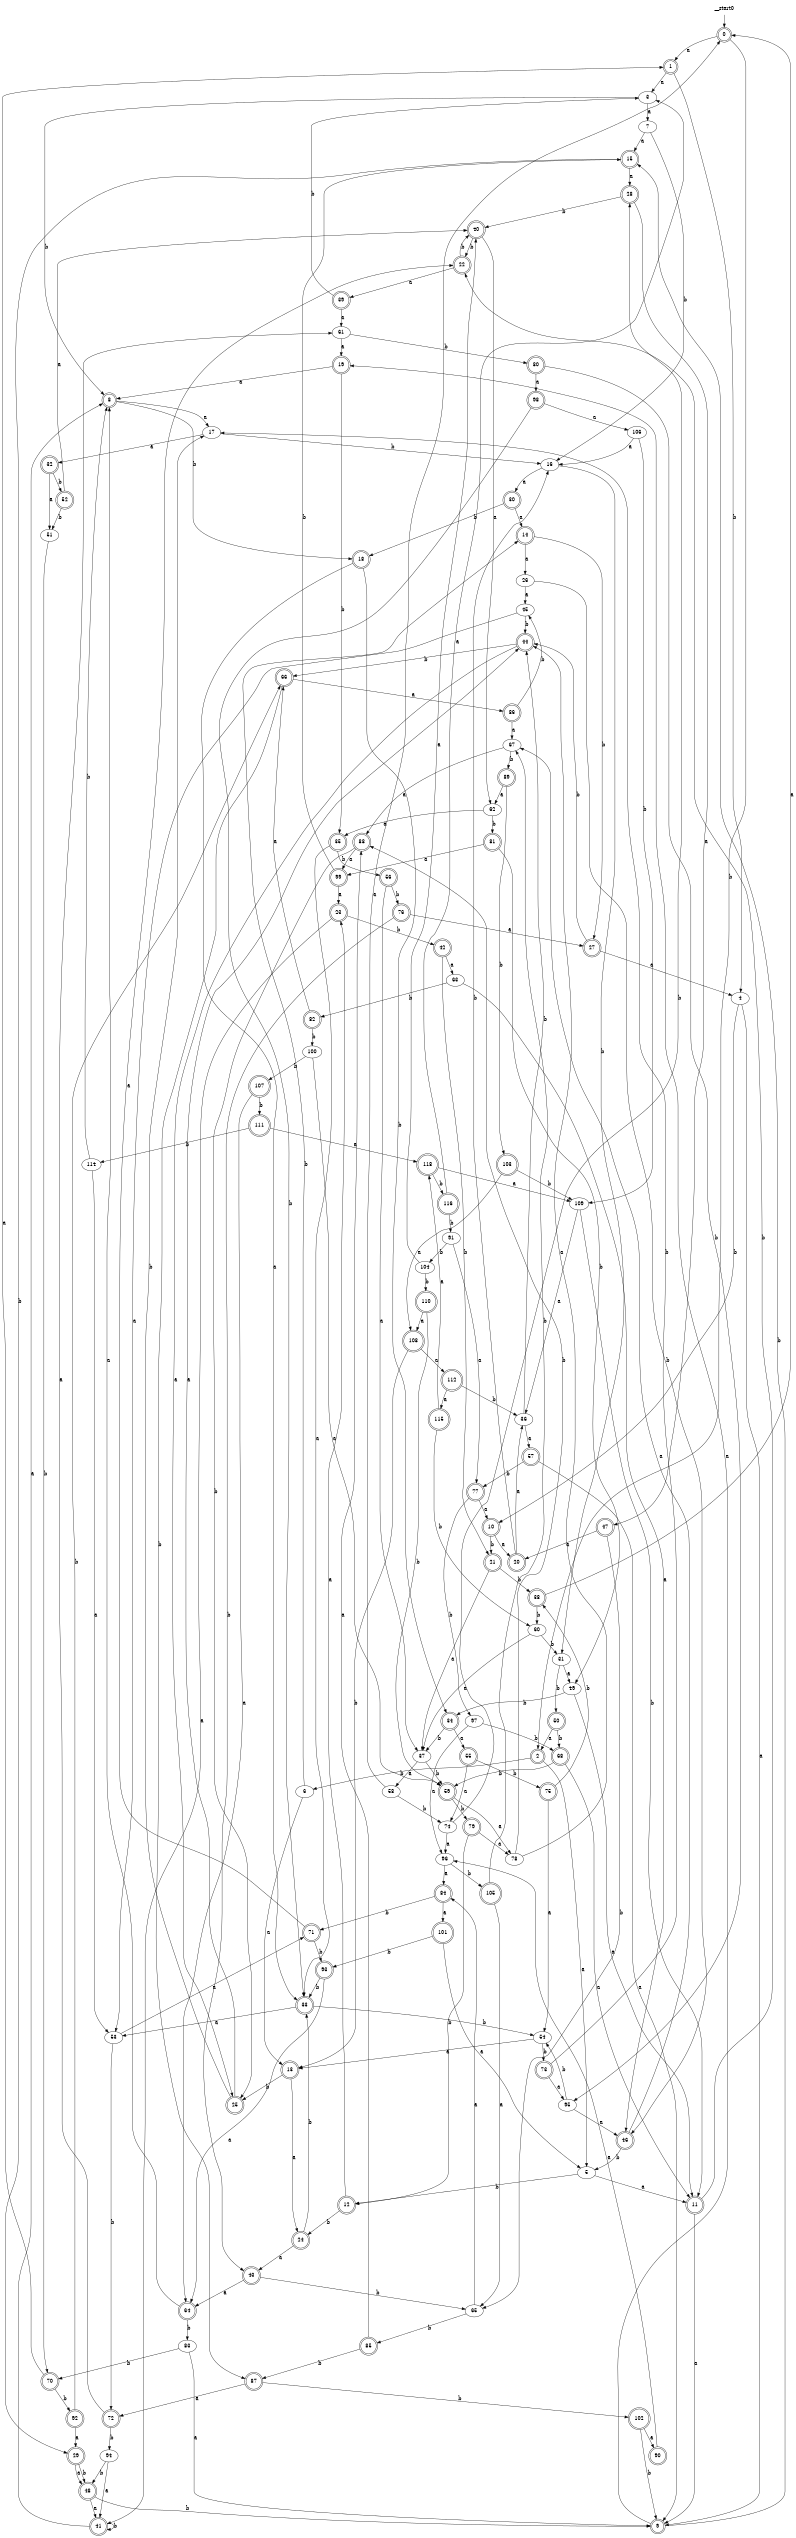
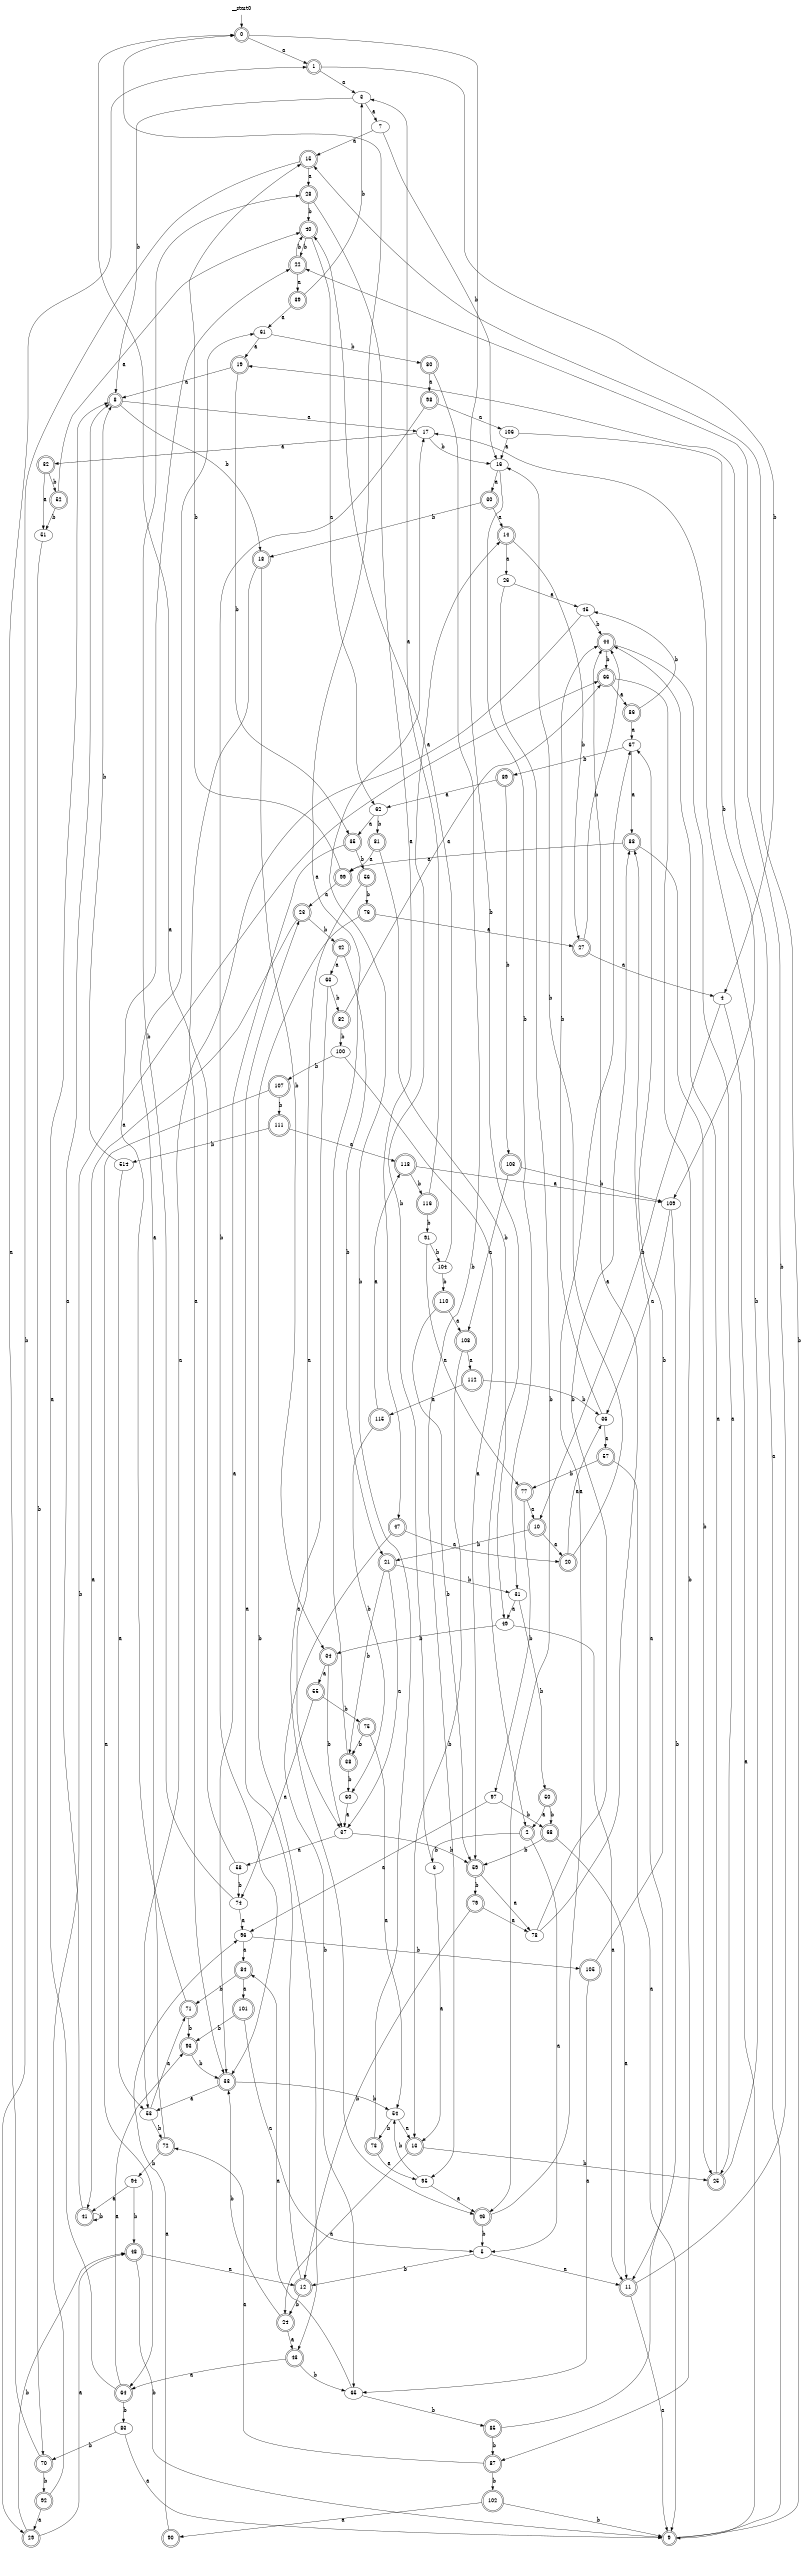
node "114": label "114" -> "514"
edge "60" -> "31": now "21" -> "31"
edge "93" -> "64": reversed
edge "48" -> "41": now "48" -> "12"
